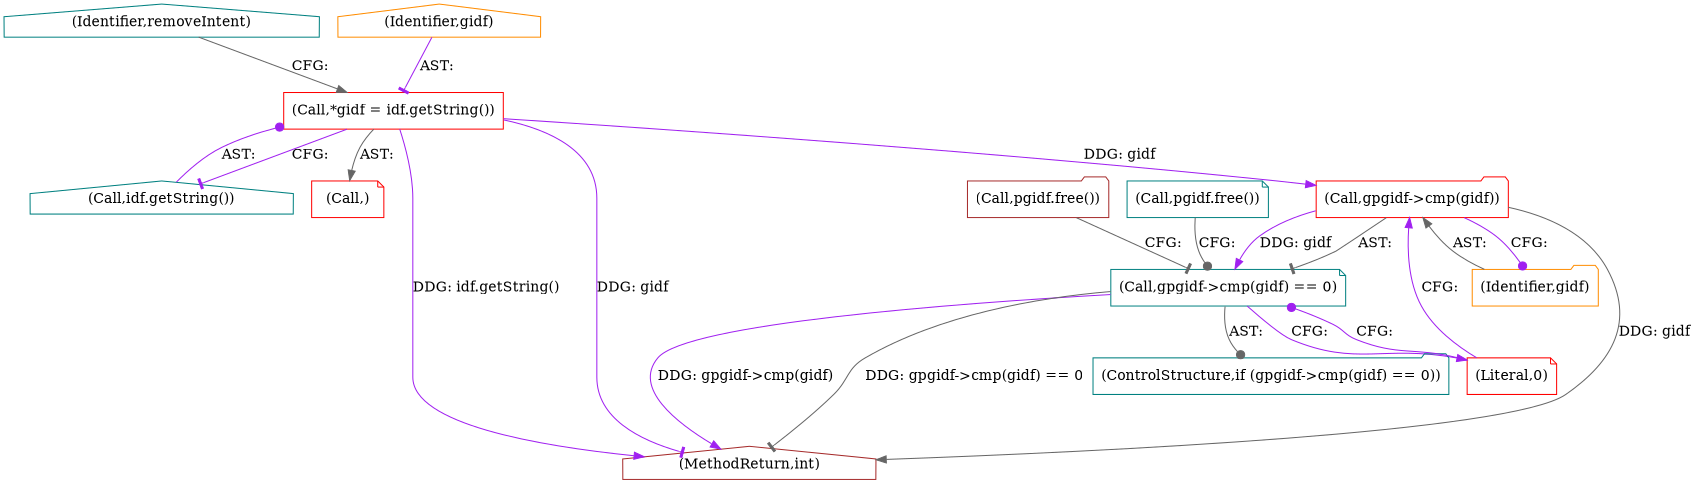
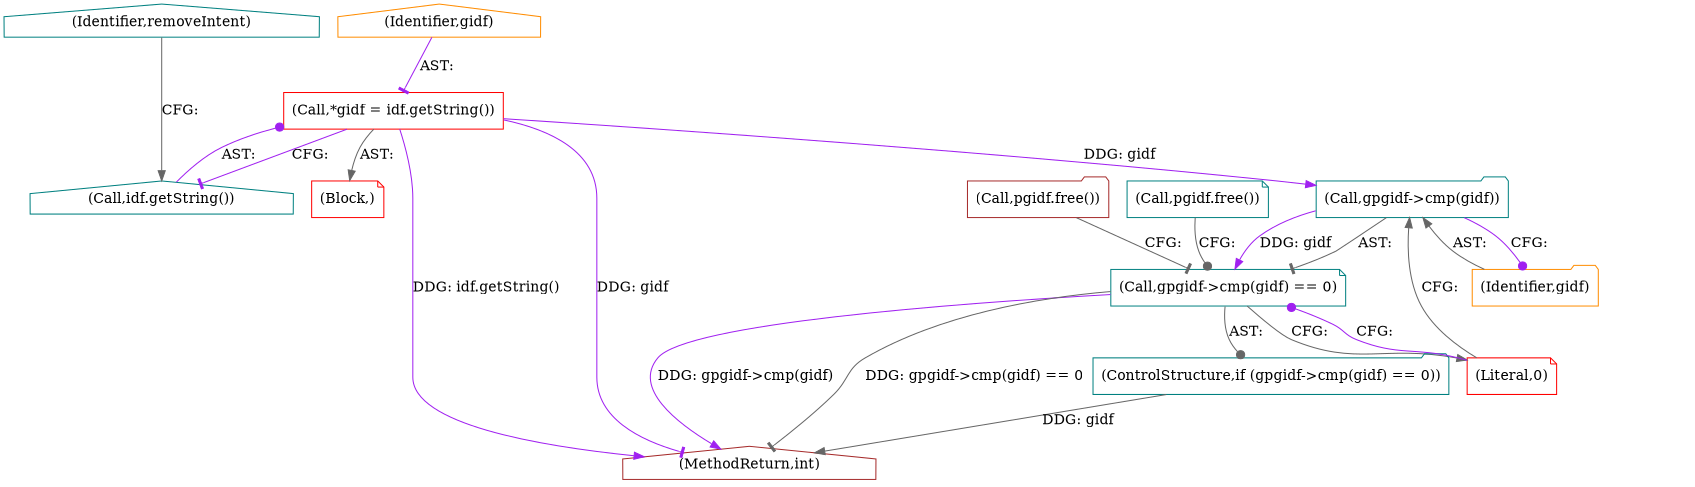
edge "(Identifier,removeIntent)" -> "(Call,*gidf = idf.getString())": now "(Identifier,removeIntent)" -> "(Call,idf.getString())"
node "(Call,)": label "(Call,)" -> "(Block,)"
node "(Call,gpgidf->cmp(gidf))": color red -> teal
edge "(Literal,0)" -> "(Call,gpgidf->cmp(gidf))": color purple -> gray40
edge "(Call,gpgidf->cmp(gidf) == 0)" -> "(Literal,0)": color purple -> gray40
edge "(Call,gpgidf->cmp(gidf))" -> "(MethodReturn,int)": now "(ControlStructure,if (gpgidf->cmp(gidf) == 0))" -> "(MethodReturn,int)"
